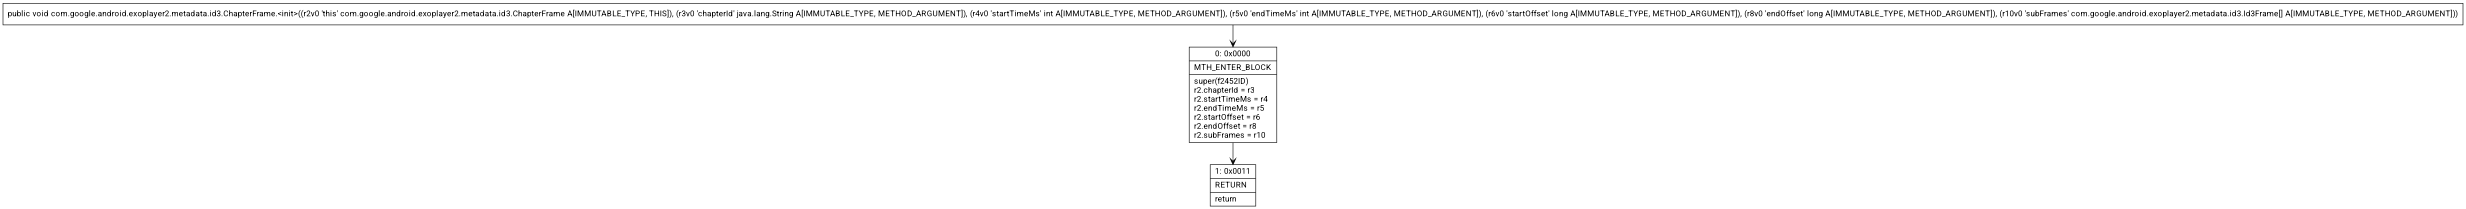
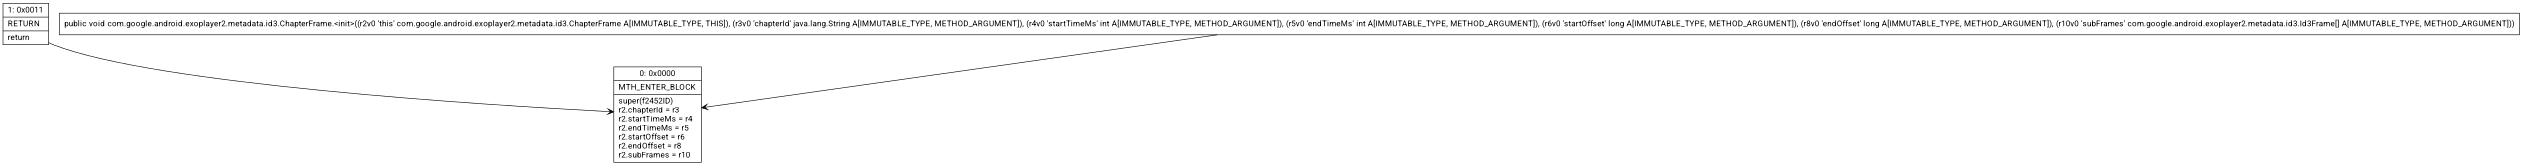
edge "0: 0x0000" -> "1: 0x0011": reversed
